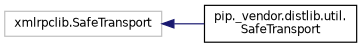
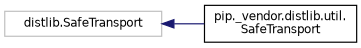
node "xmlrpclib.SafeTransport": label "xmlrpclib.SafeTransport" -> "distlib.SafeTransport"
